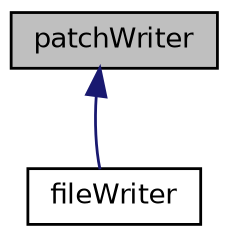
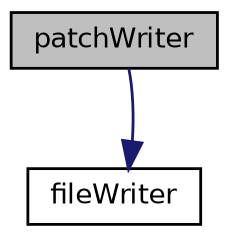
edge "fileWriter" -> "patchWriter": reversed
